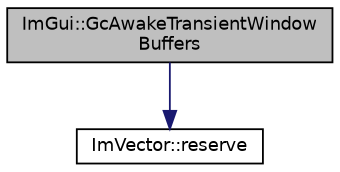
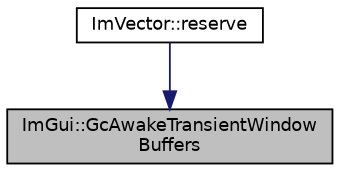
edge "ImGui::GcAwakeTransientWindow Buffers" -> "ImVector::reserve": reversed
